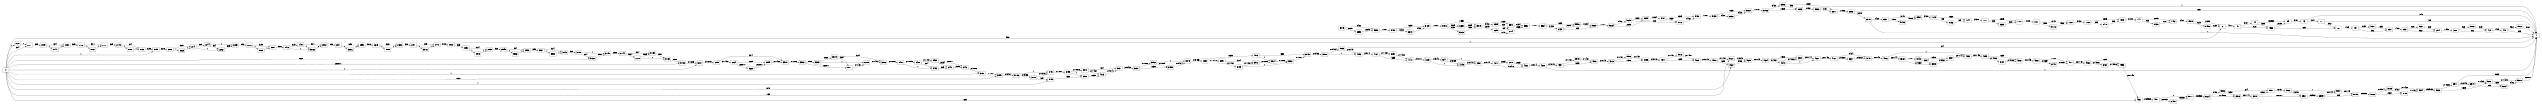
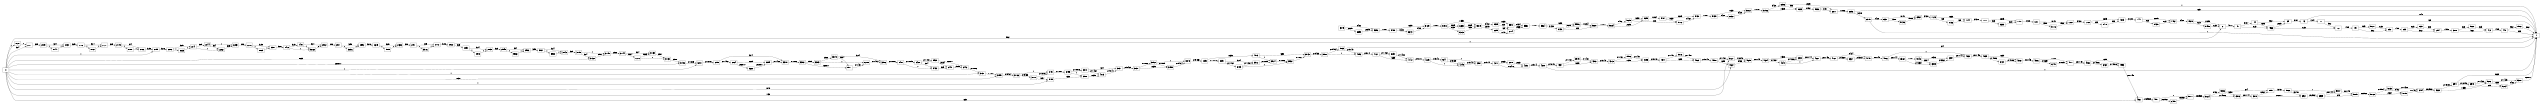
edge "44" -> "65": label "282568" -> "582"
